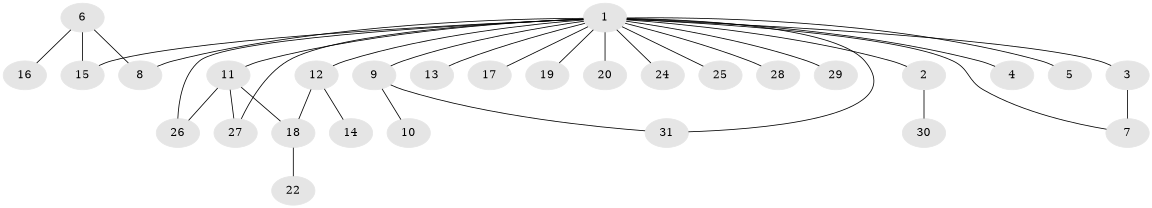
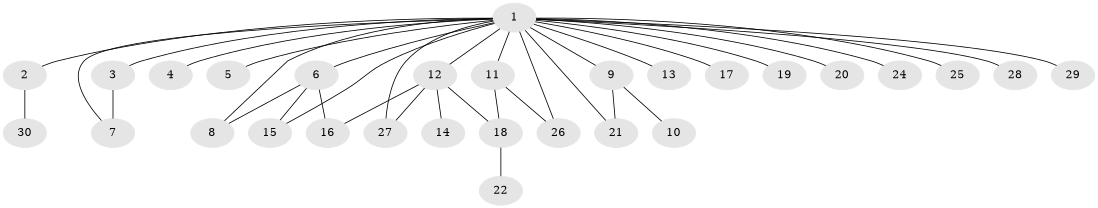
edge "1" -- "6": added
edge "11" -- "27": now "12" -- "27"
edge "12" -- "16": added
node "31": label "31" -> "21"
